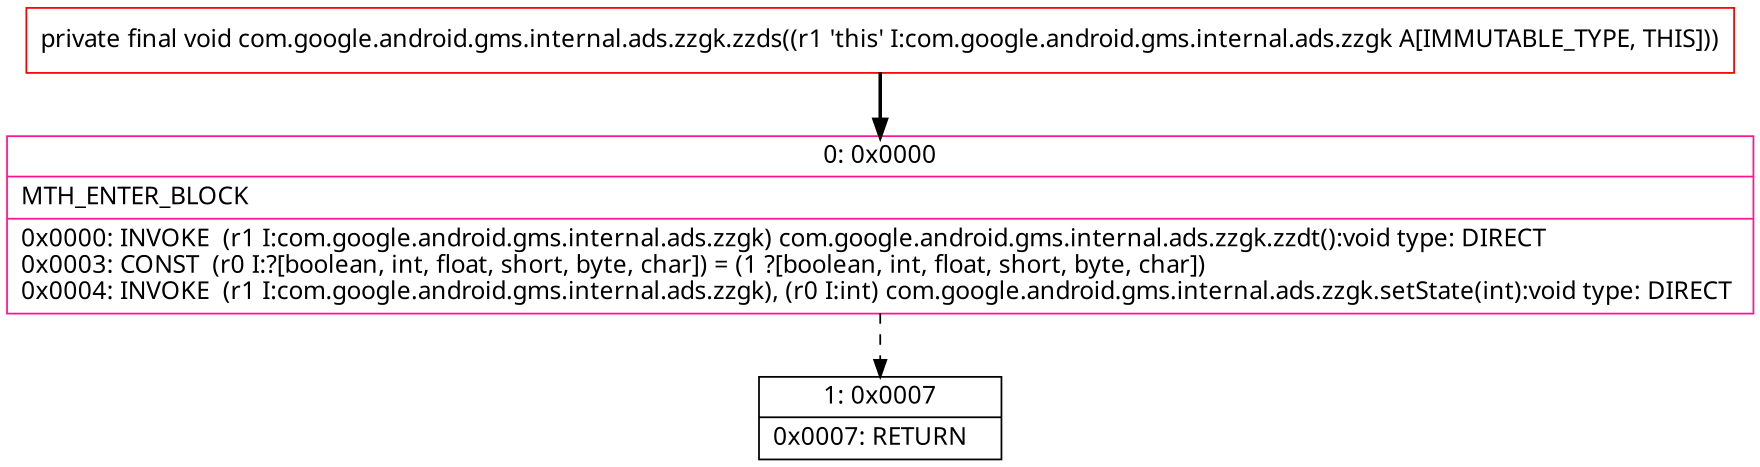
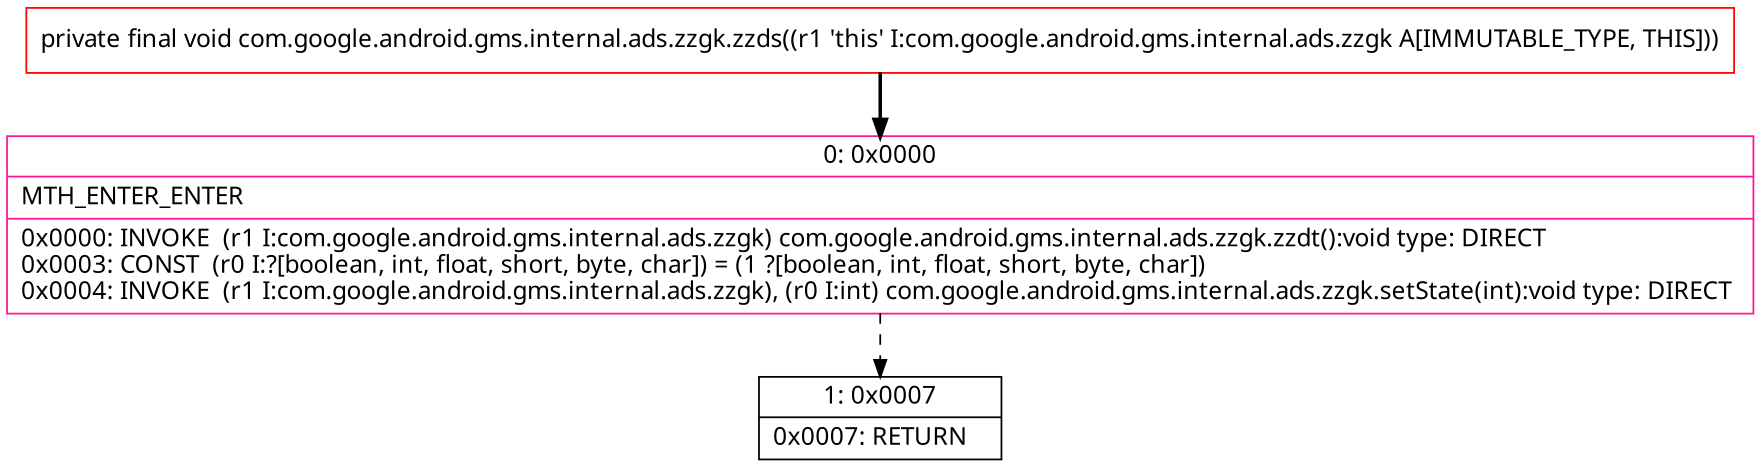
node "0: 0x0000": text "MTH_ENTER_BLOCK" -> "MTH_ENTER_ENTER"
